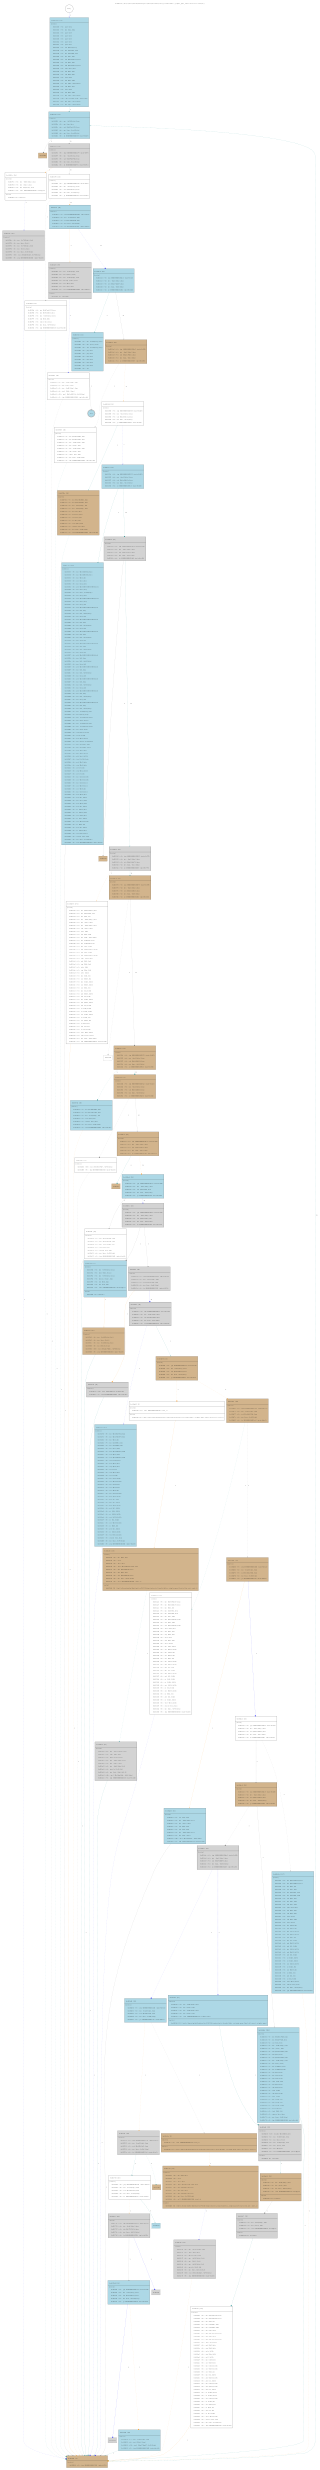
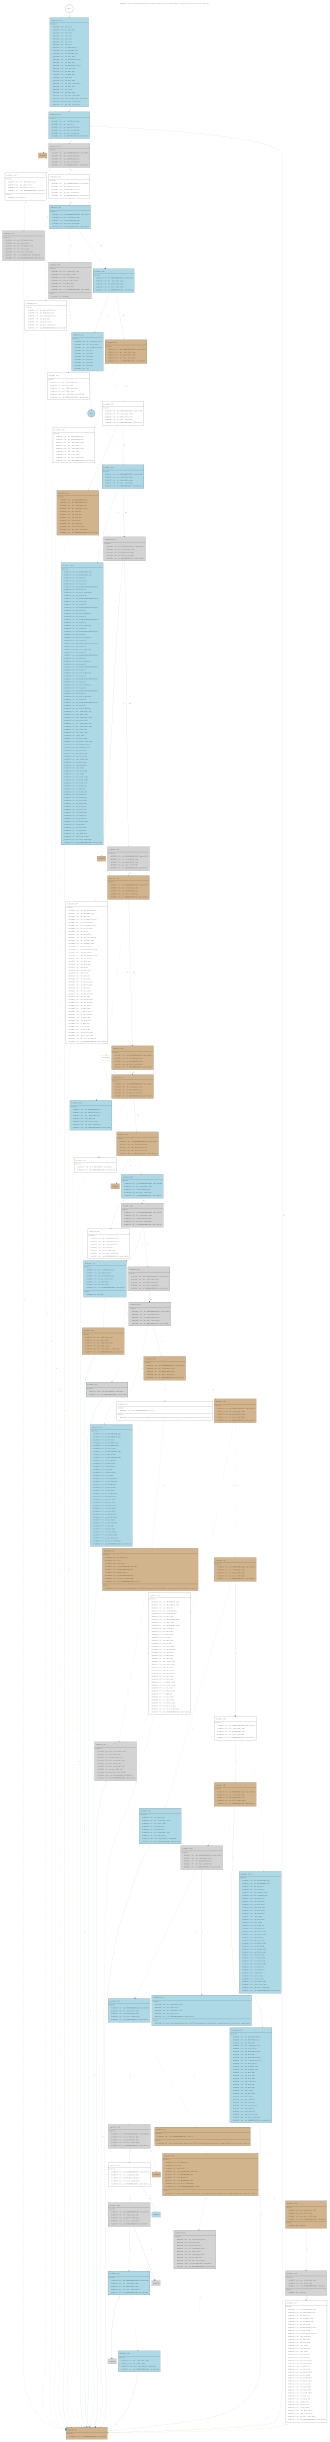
node "0x401e28 [29]": removed
